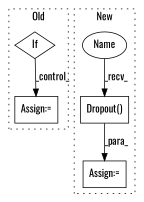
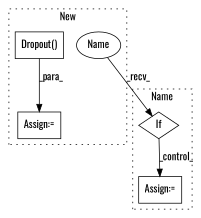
cluster "Old": label "Old" -> "Name"
edge "Name" -> "Dropout()": now "Name" -> "If"
